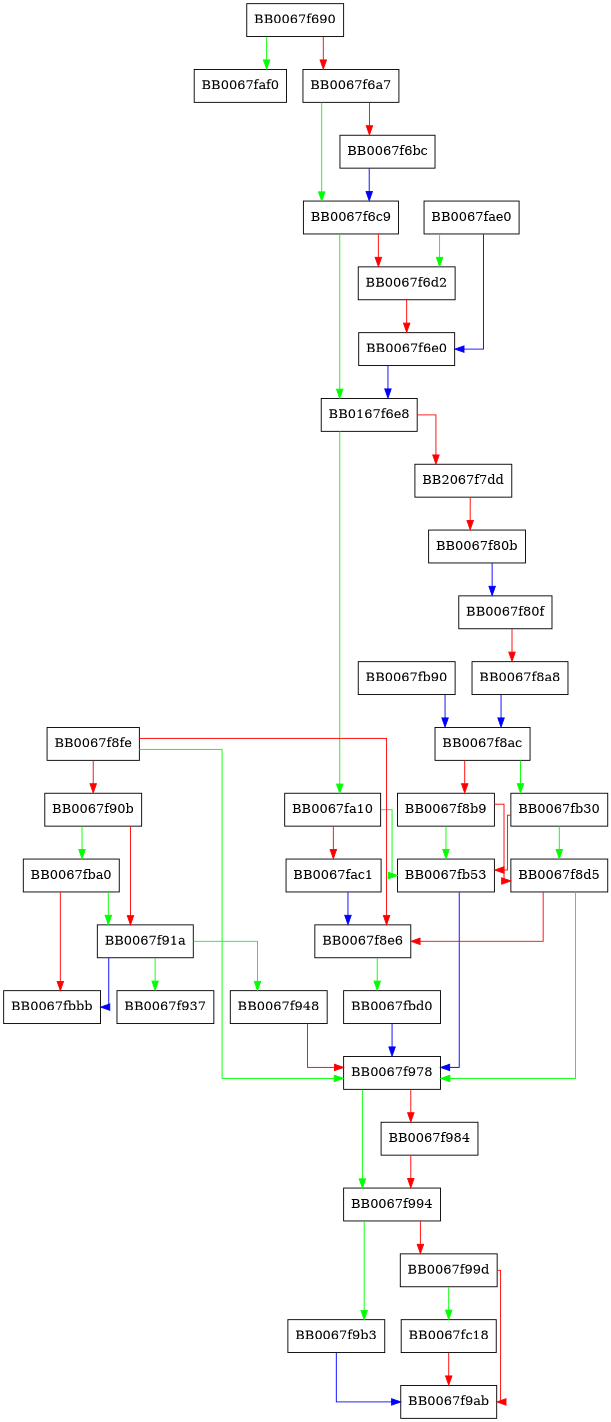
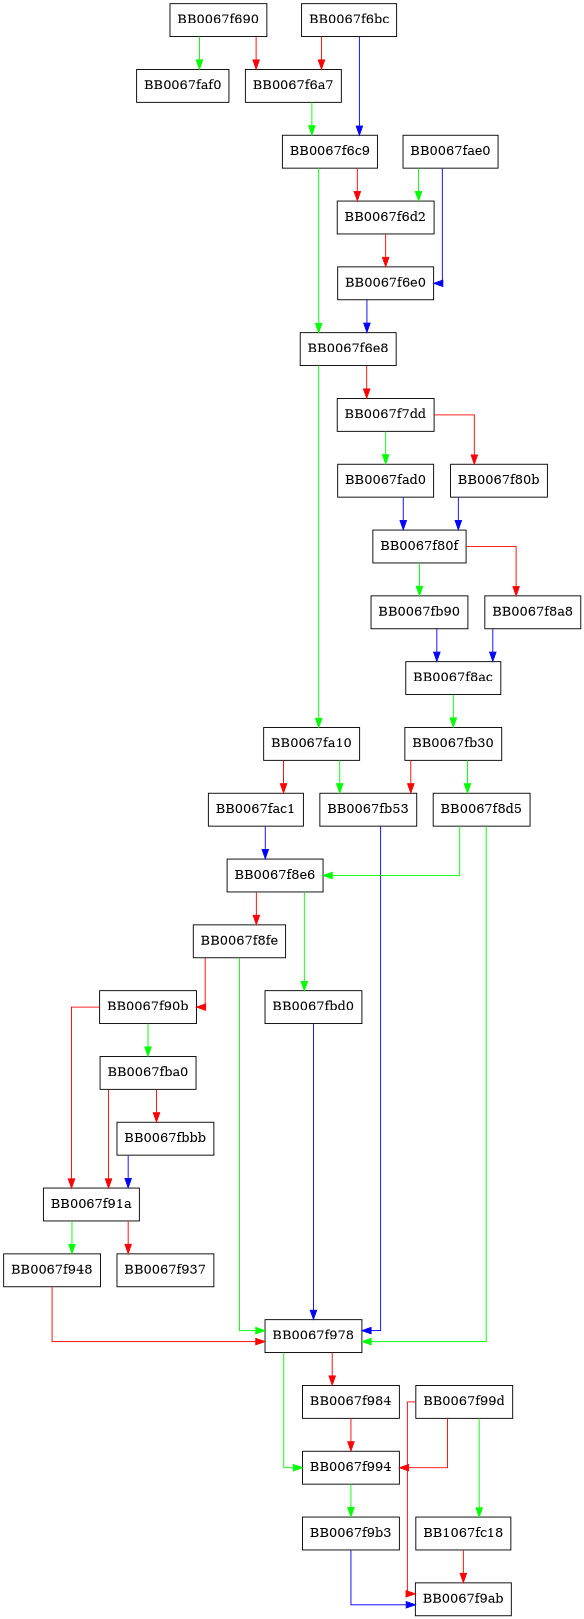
edge "BB0067f6a7" -> "BB0067f6bc": reversed
node "BB0167f6e8": label "BB0167f6e8" -> "BB0067f6e8"
node "BB0067fad0": added
node "BB2067f7dd": label "BB2067f7dd" -> "BB0067f7dd"
edge "BB0067f80f" -> "BB0067fb90": added
edge "BB0067f8fe" -> "BB0067f8e6": reversed
node "BB0067f8b9": removed
edge "BB0067fba0" -> "BB0067f91a": color green -> red
edge "BB0067f8d5" -> "BB0067f8e6": color red -> green
edge "BB0067f91a" -> "BB0067f937": color green -> red
edge "BB0067f91a" -> "BB0067fbbb": reversed
edge "BB0067f994" -> "BB0067f99d": reversed
node "BB0067fc18": label "BB0067fc18" -> "BB1067fc18"
